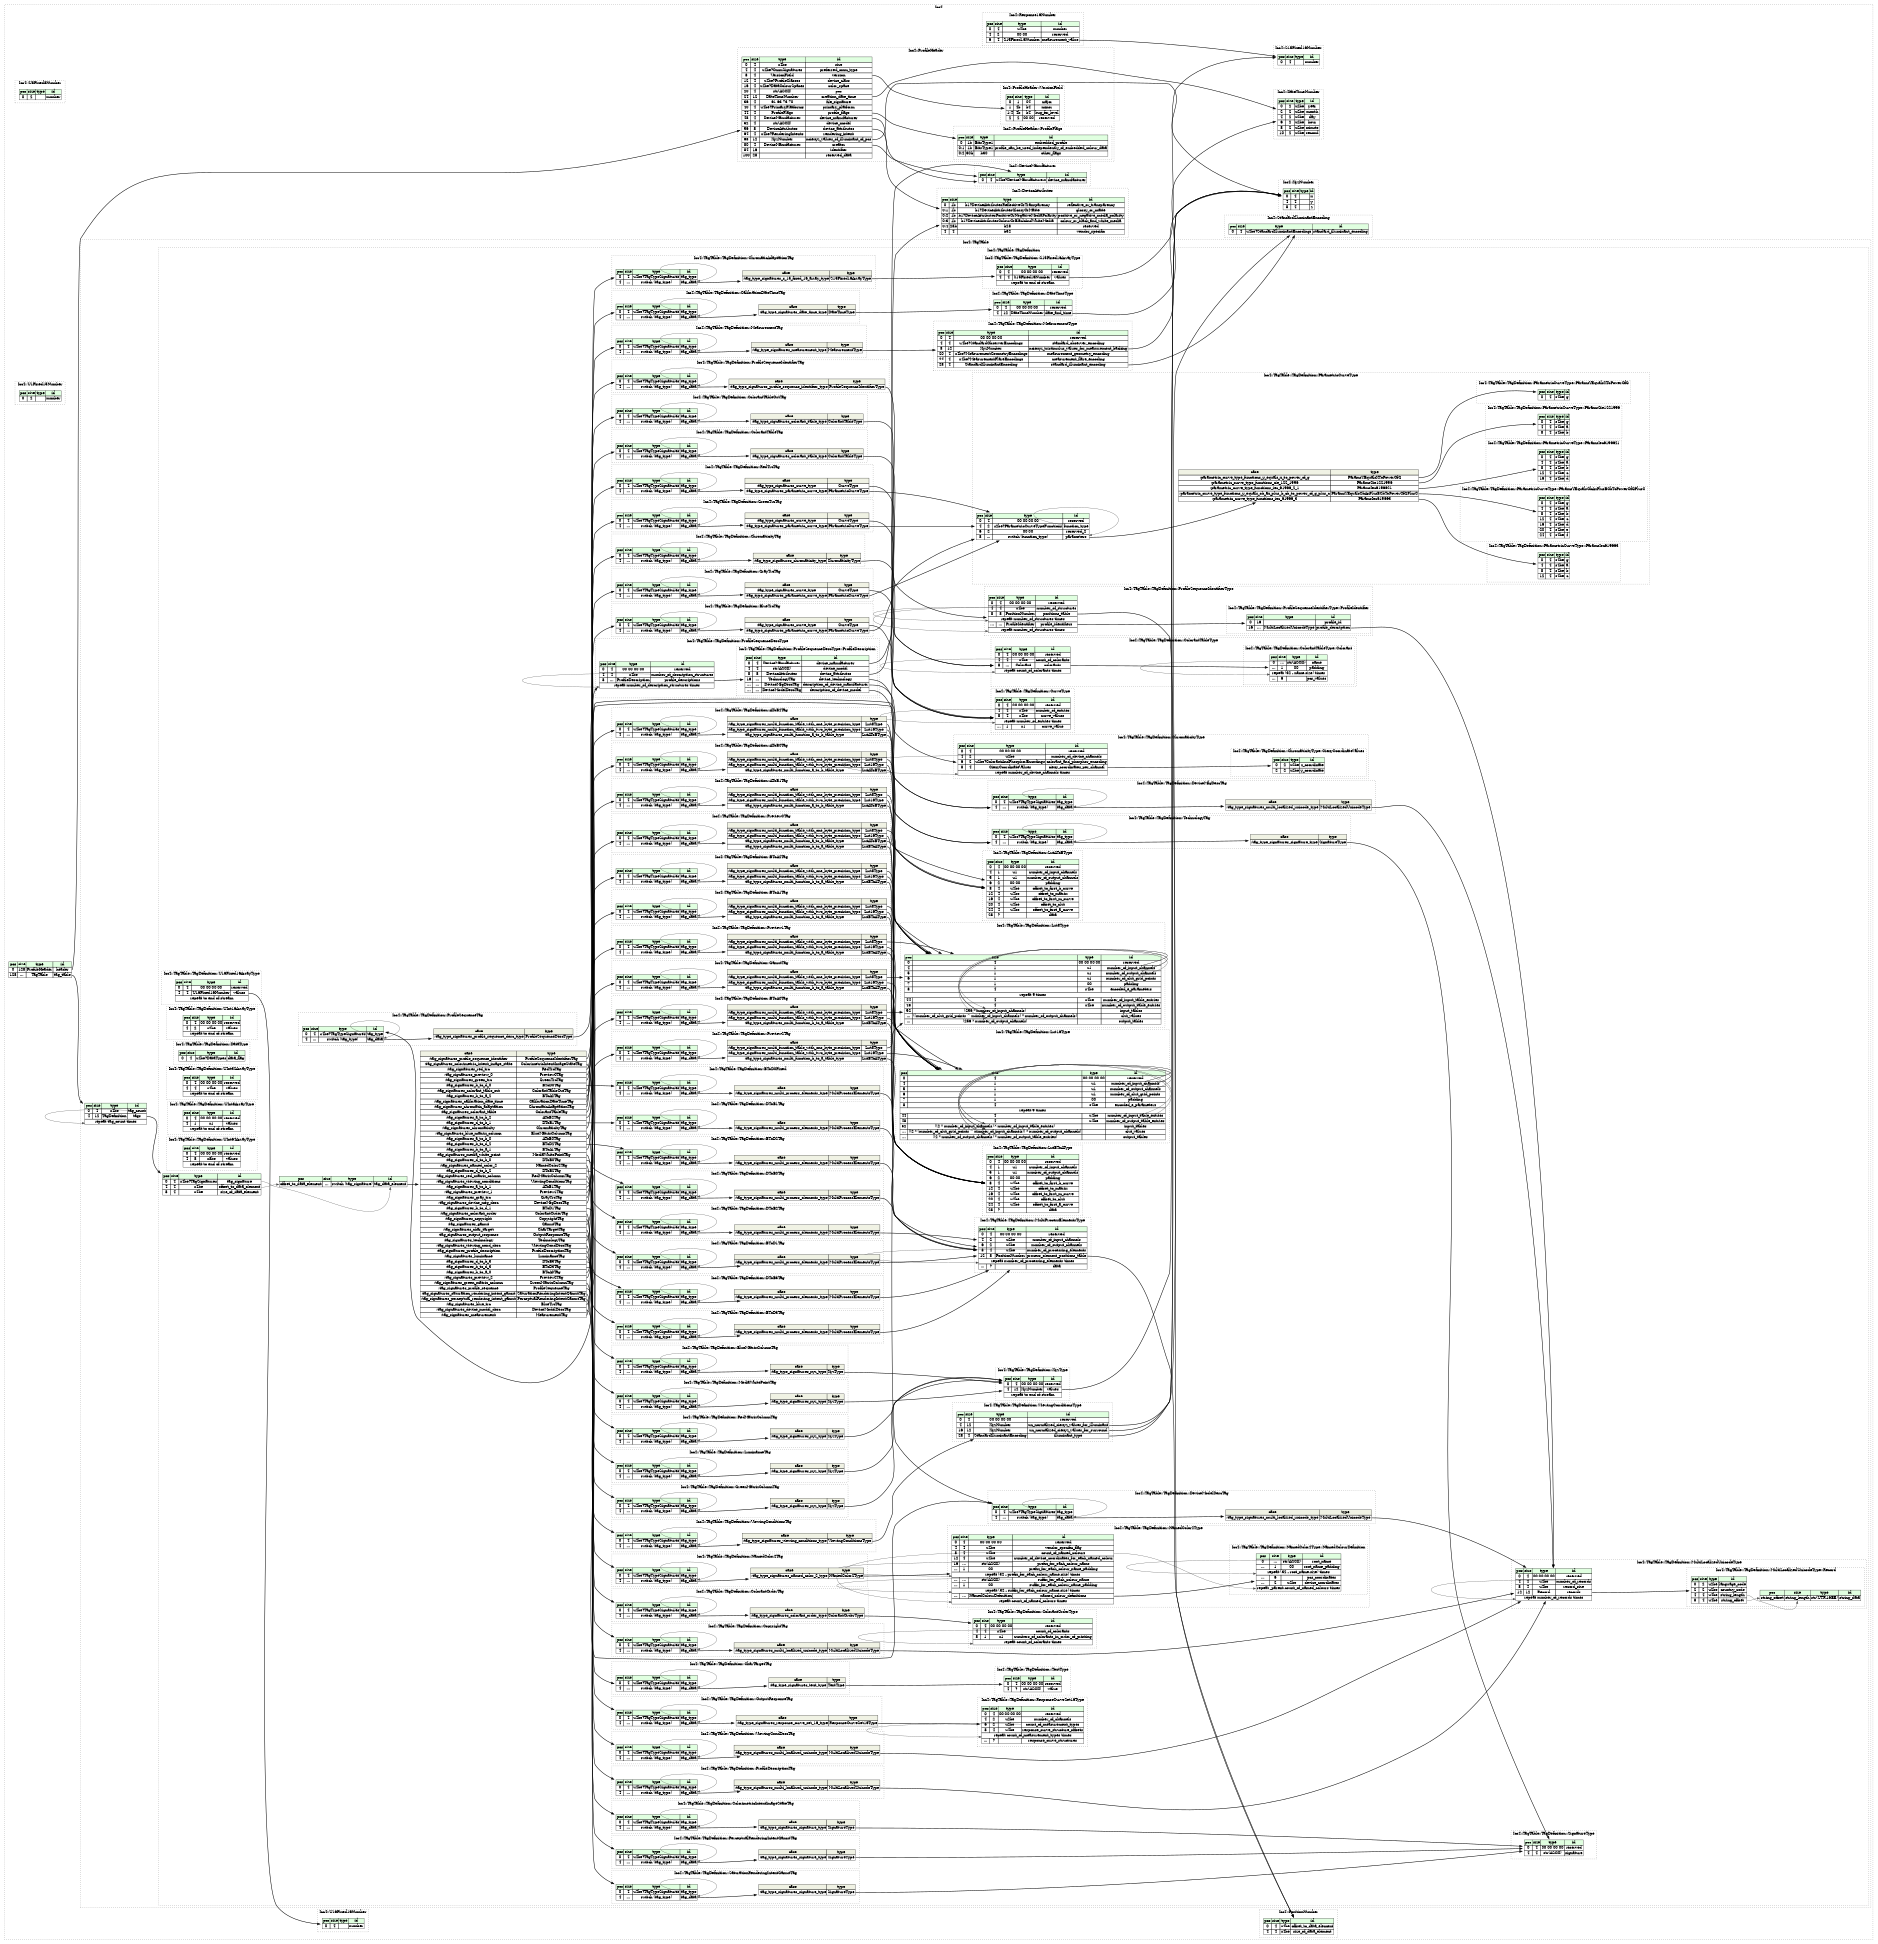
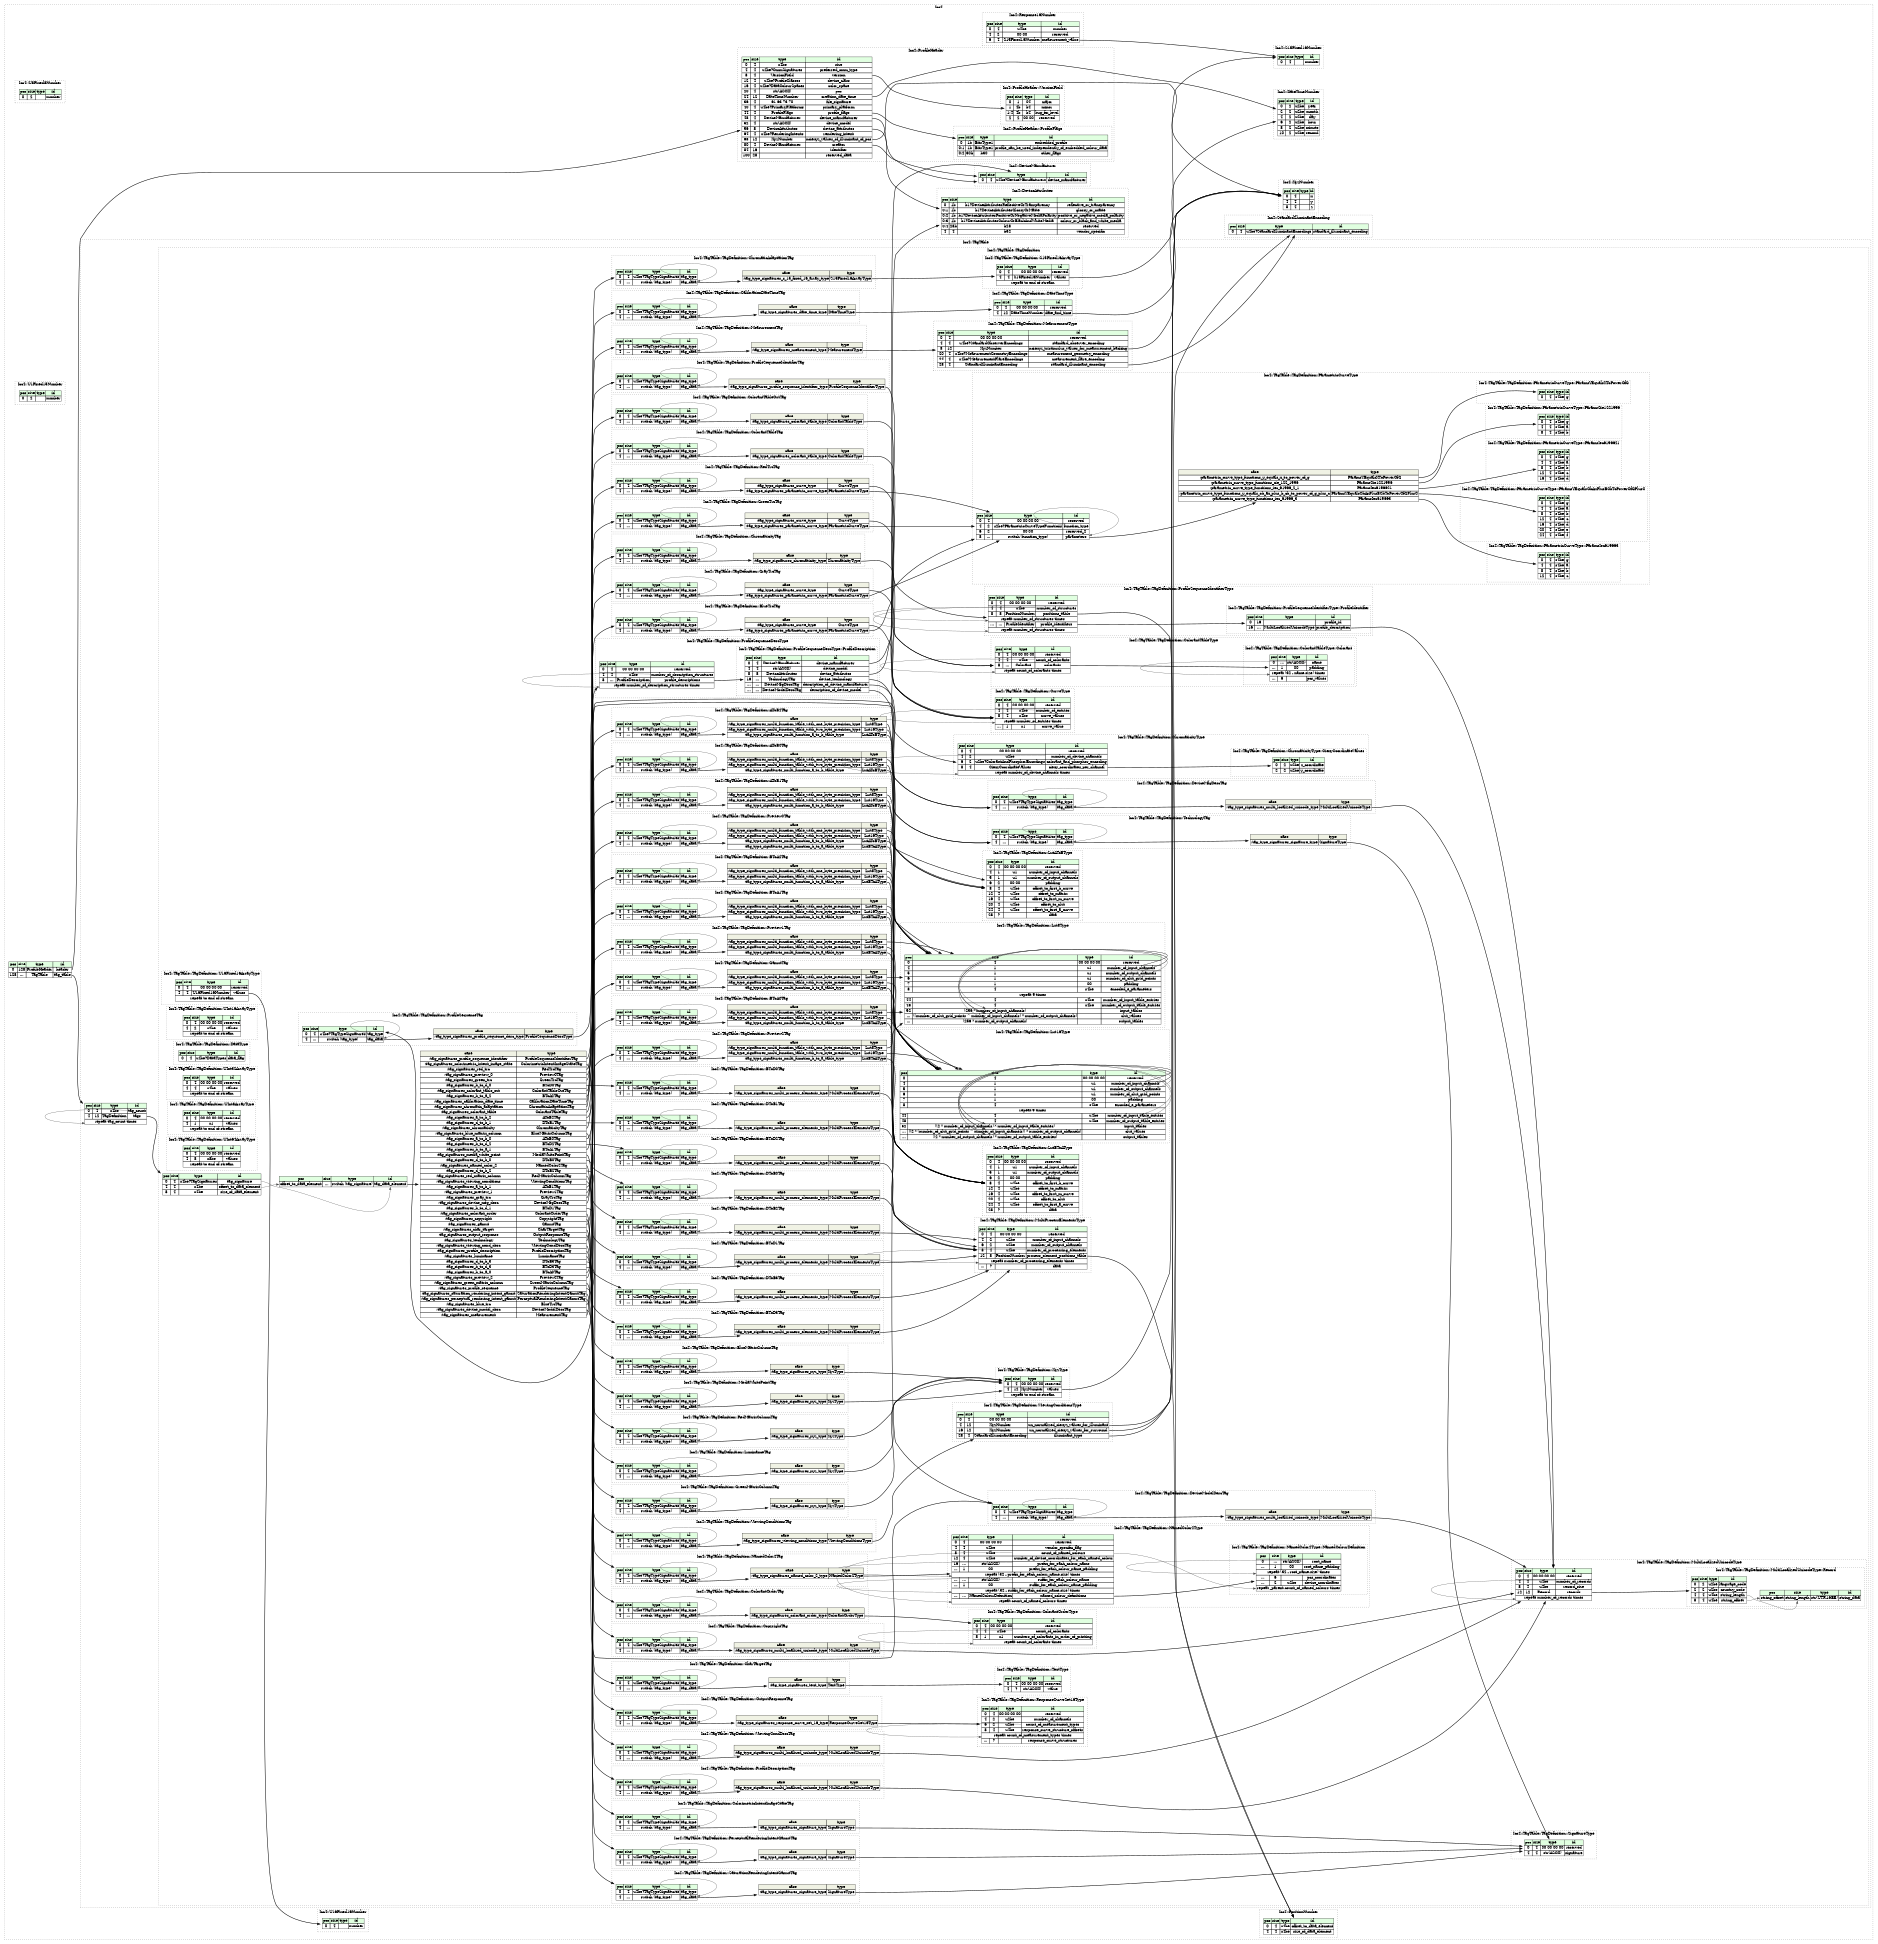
cluster "Icc4::TagTable::TagDefinition::BToD0Fixed": label "Icc4::TagTable::TagDefinition::BToD0Fixed" -> "Icc4::TagTable::TagDefinition::BToD0Tag"
